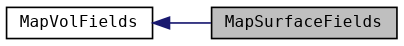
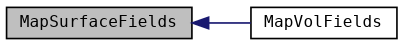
edge "MapSurfaceFields" -> "MapVolFields": reversed
